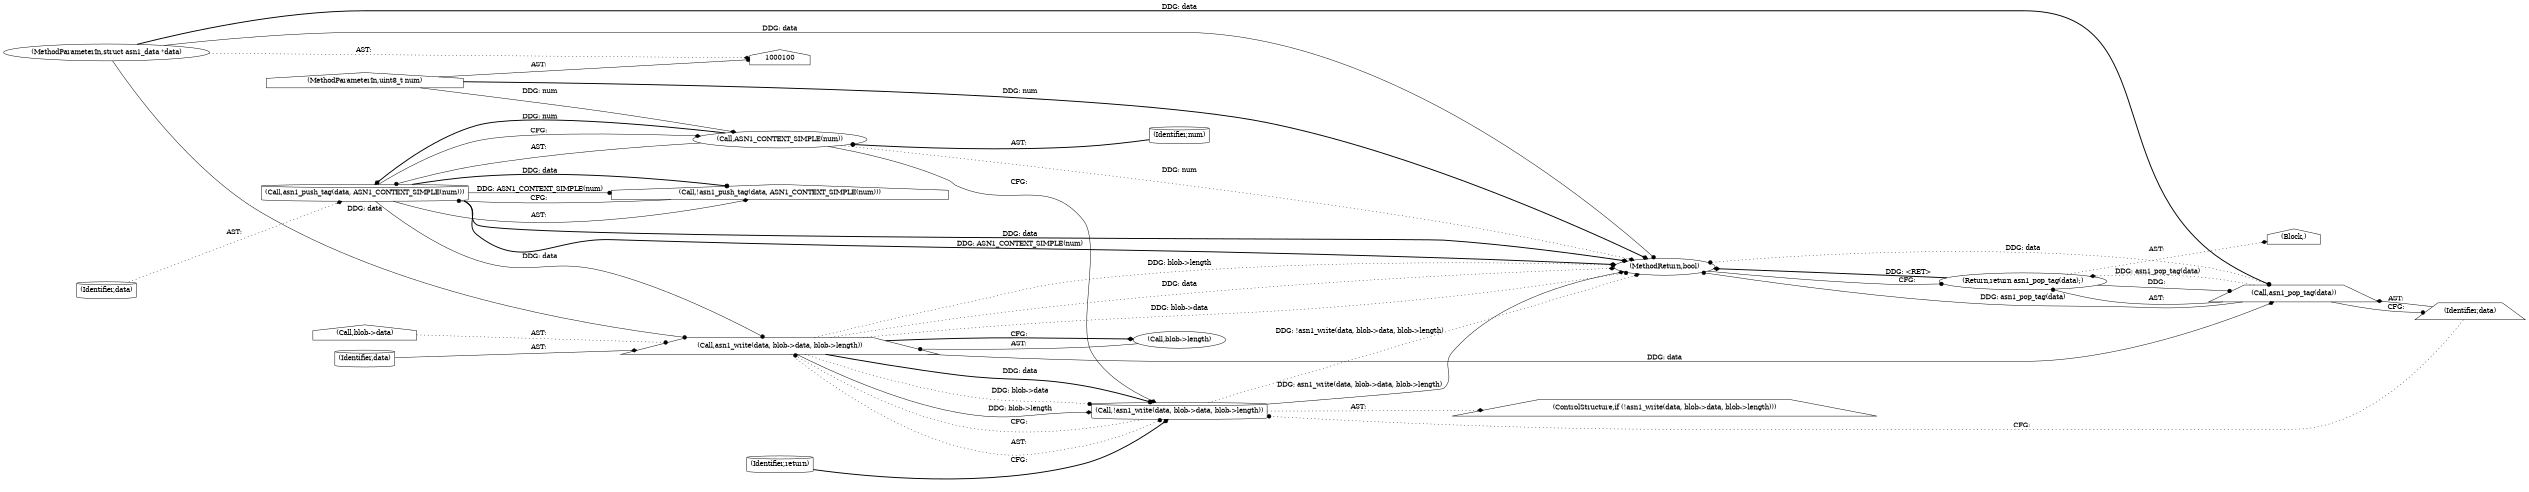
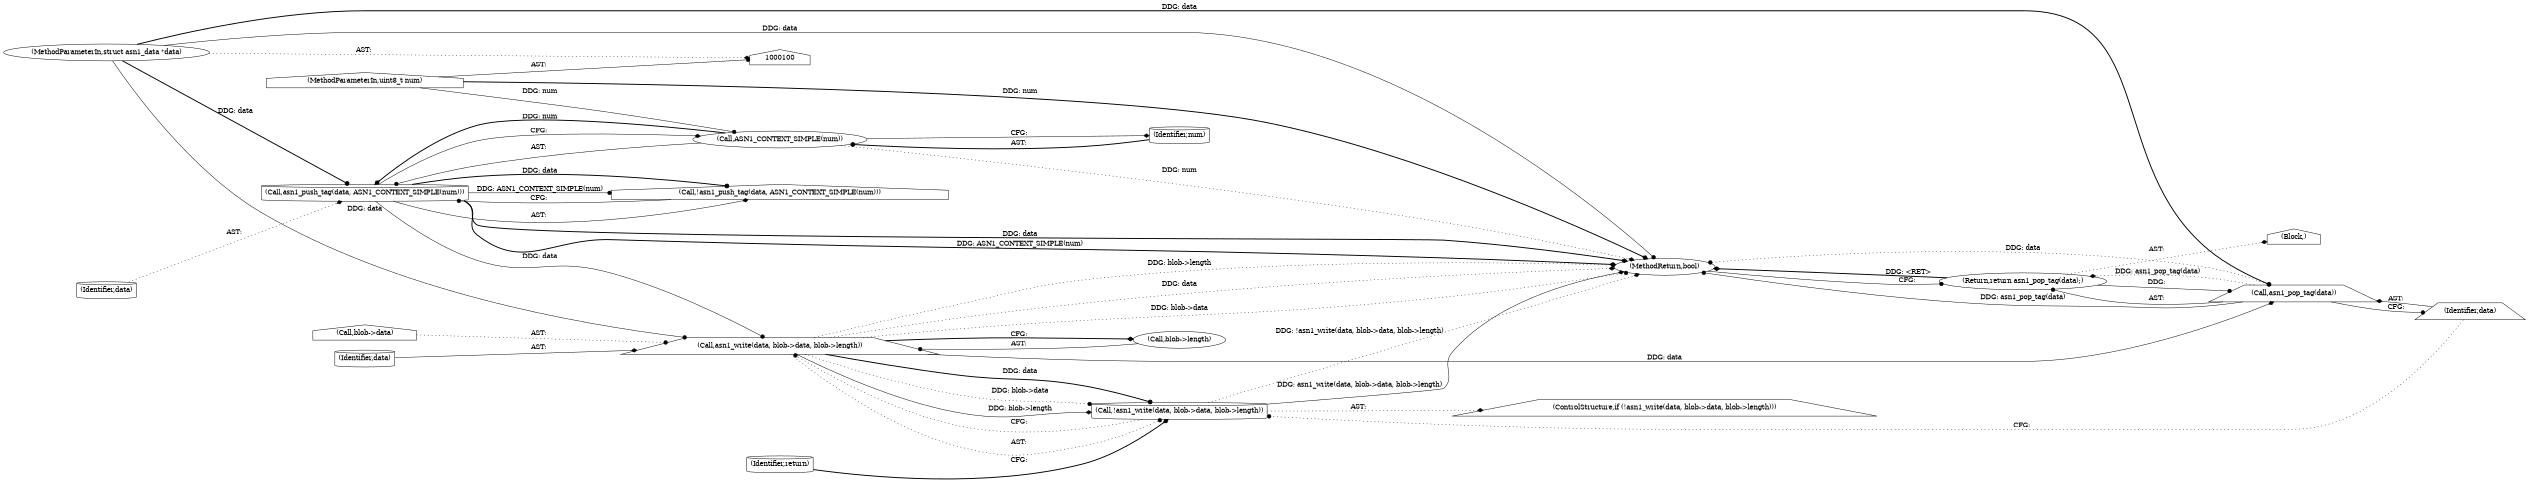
edge "(MethodParameterIn,uint8_t num)" -> "(Call,ASN1_CONTEXT_SIMPLE(num))": arrowhead diamond -> dot
edge "(MethodParameterIn,struct asn1_data *data)" -> "(Call,asn1_push_tag(data, ASN1_CONTEXT_SIMPLE(num)))": added, label "DDG: data"
edge "(Call,ASN1_CONTEXT_SIMPLE(num))" -> "(Call,!asn1_write(data, blob->data, blob->length))": now "(Call,ASN1_CONTEXT_SIMPLE(num))" -> "(Identifier,num)"
